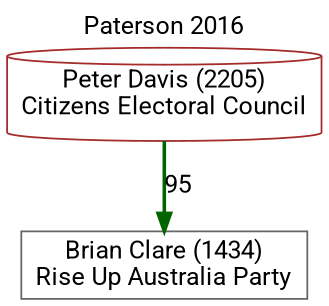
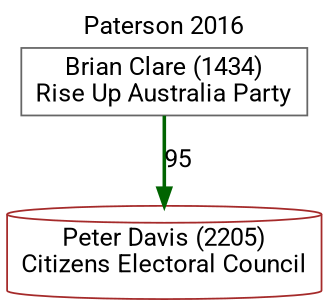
edge "Peter Davis (2205) Citizens Electoral Council" -> "Brian Clare (1434) Rise Up Australia Party": reversed
